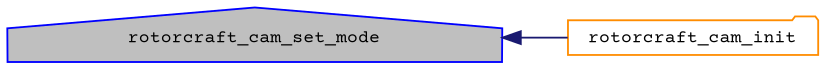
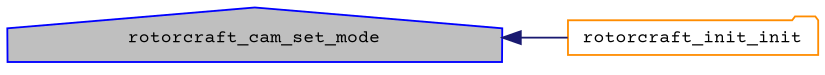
node "rotorcraft_cam_init": label "rotorcraft_cam_init" -> "rotorcraft_init_init"
